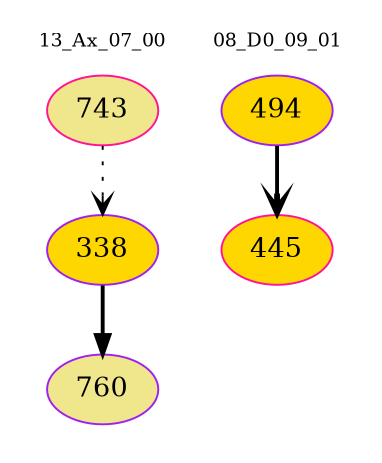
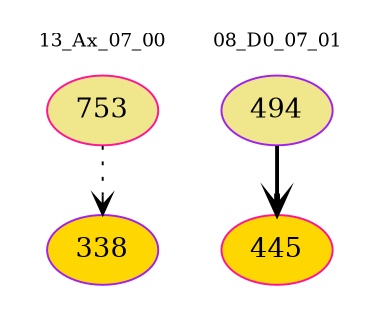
cluster "08_D0_09_01": label "08_D0_09_01" -> "08_D0_07_01"
node "743": label "743" -> "753"
node "494": fillcolor gold -> khaki
node "760": removed
